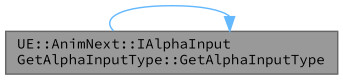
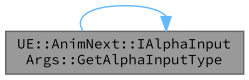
node "UE::AnimNext::IAlphaInput GetAlphaInputType::GetAlphaInputType": label "UE::AnimNext::IAlphaInput GetAlphaInputType::GetAlphaInputType" -> "UE::AnimNext::IAlphaInput Args::GetAlphaInputType"
